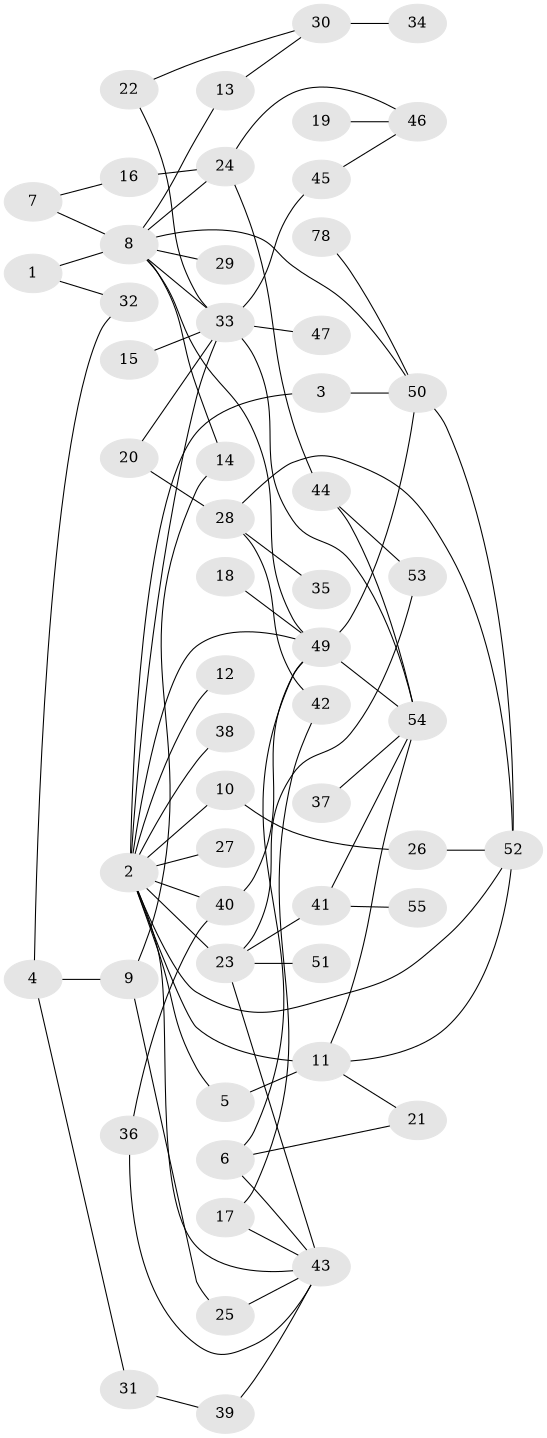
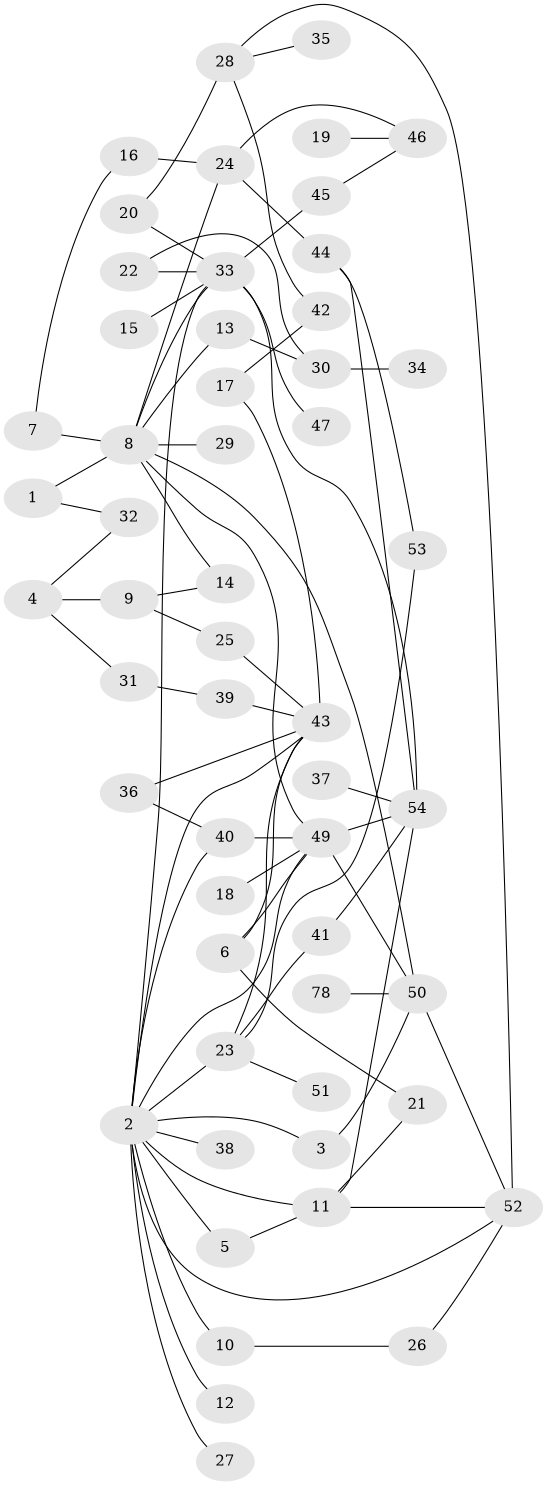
node "55": removed
